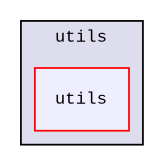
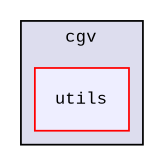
cluster "utils": label "utils" -> "cgv"
